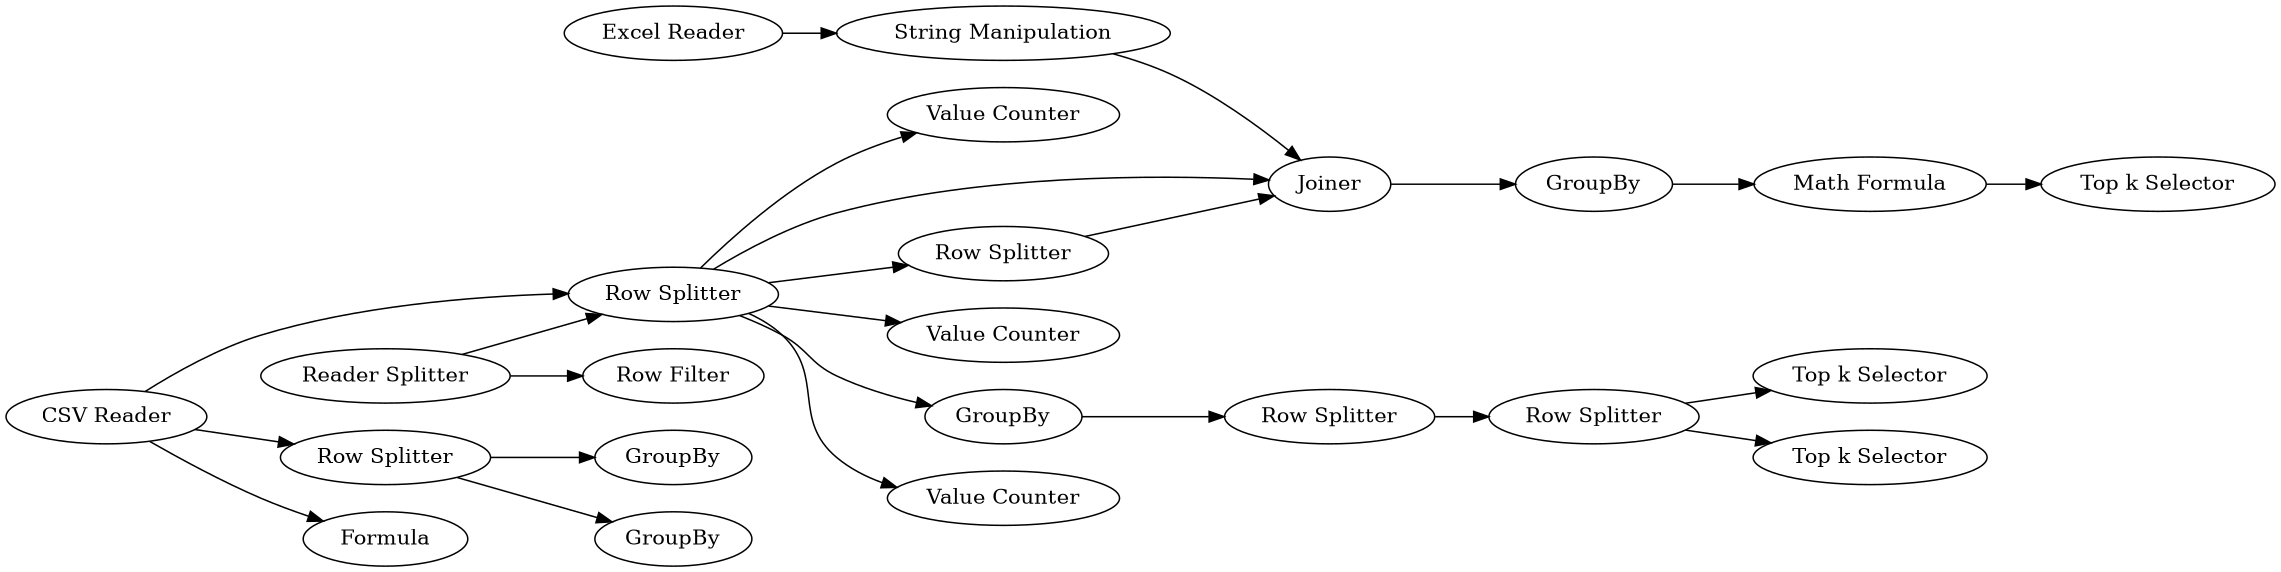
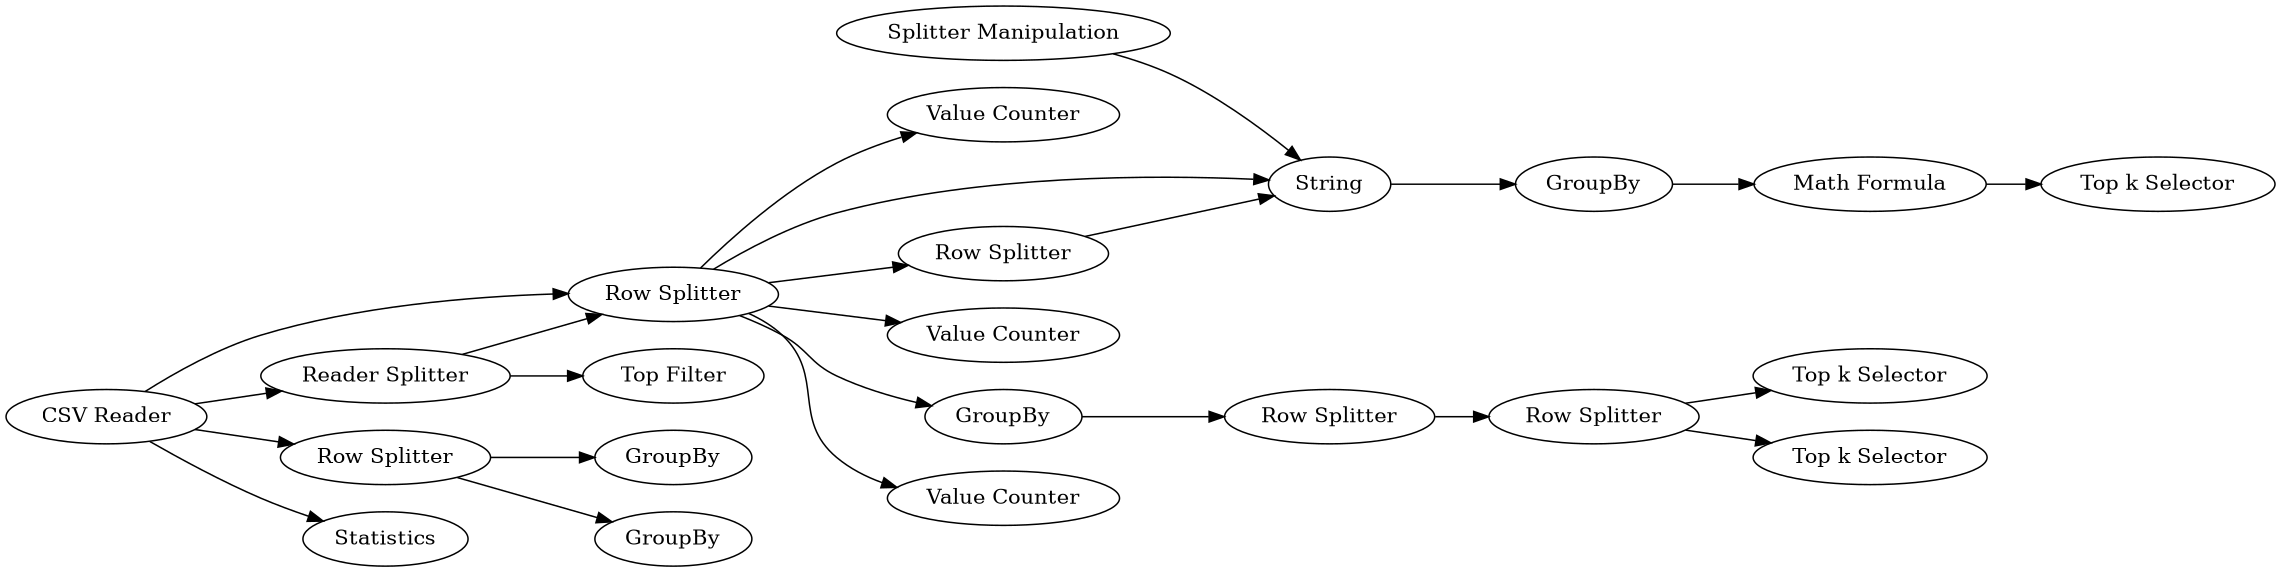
node "Excel Reader": removed
node "String Manipulation": label "String Manipulation" -> "Splitter Manipulation"
node "Joiner": label "Joiner" -> "String"
node "Row Filter": label "Row Filter" -> "Top Filter"
edge "CSV Reader" -> "Reader Splitter": added
node "Formula": label "Formula" -> "Statistics"
